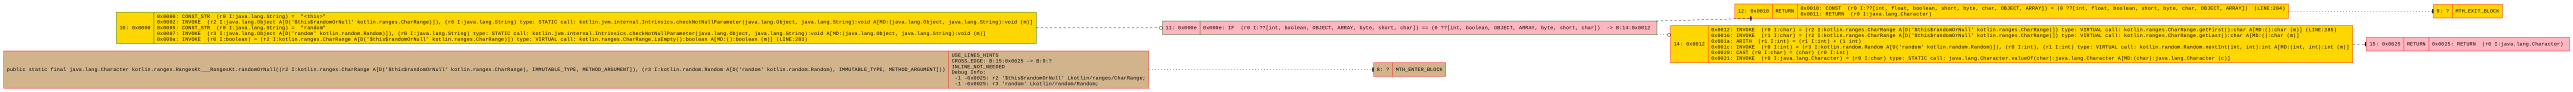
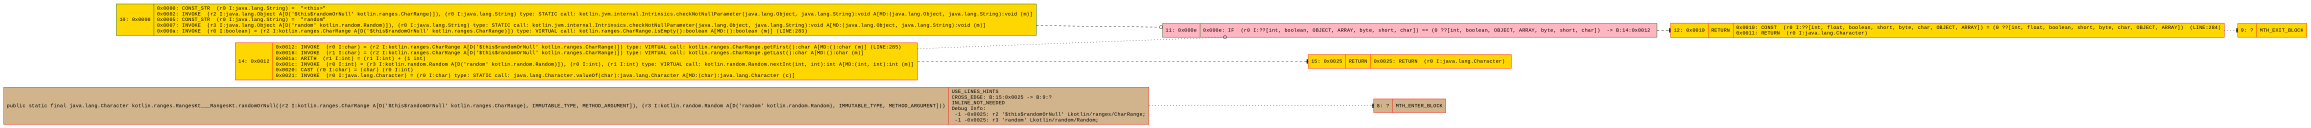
edge "11: 0x000e" -> "14: 0x0012": reversed
node "15: 0x0025": fillcolor lightpink -> gold
